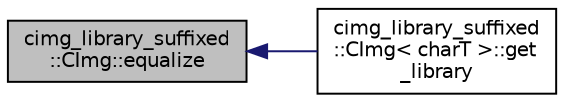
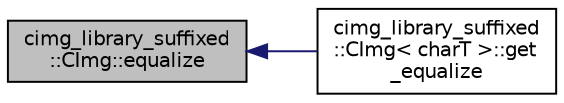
node "cimg_library_suffixed ::CImg< charT >::get _library": label "cimg_library_suffixed ::CImg< charT >::get _library" -> "cimg_library_suffixed ::CImg< charT >::get _equalize"
